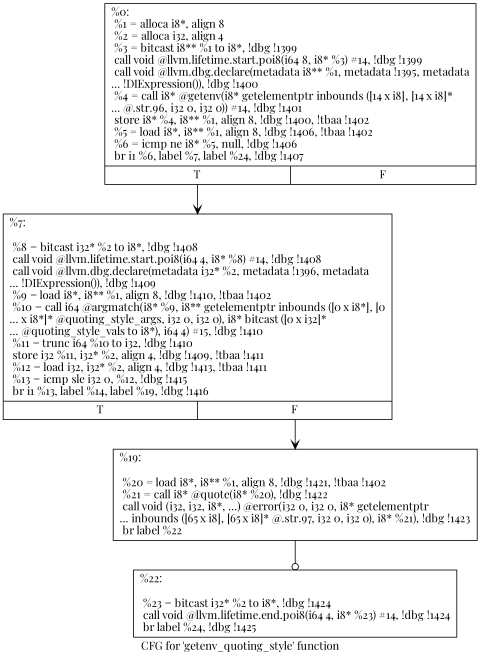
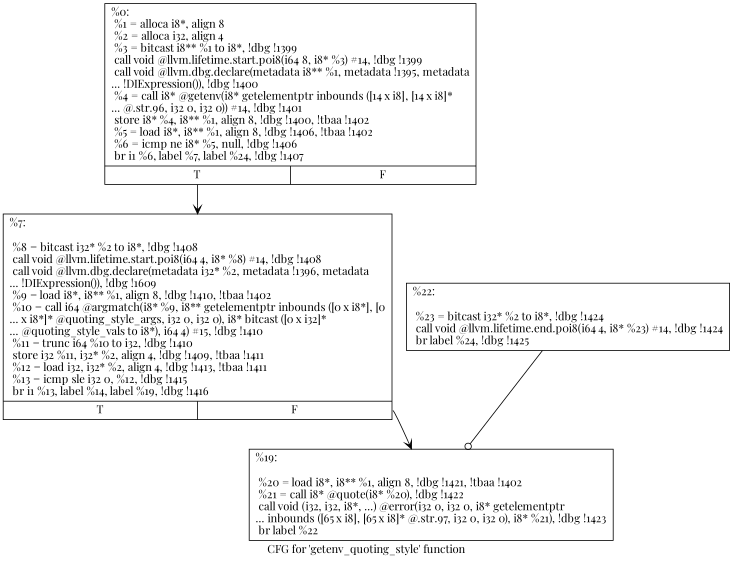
node "%7:": text "... !DIExpression()), !dbg !1409" -> "... !DIExpression()), !dbg !1609"
edge "%19:" -> "%22:": reversed
